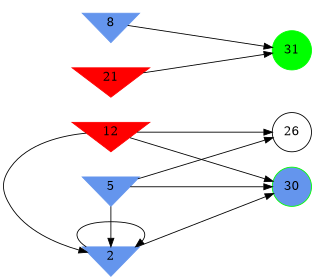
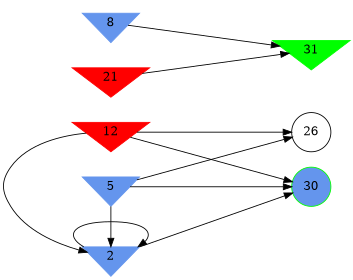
node "31": shape circle -> invtriangle
